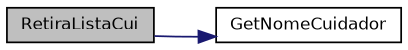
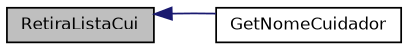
edge "RetiraListaCui" -> "GetNomeCuidador": reversed
